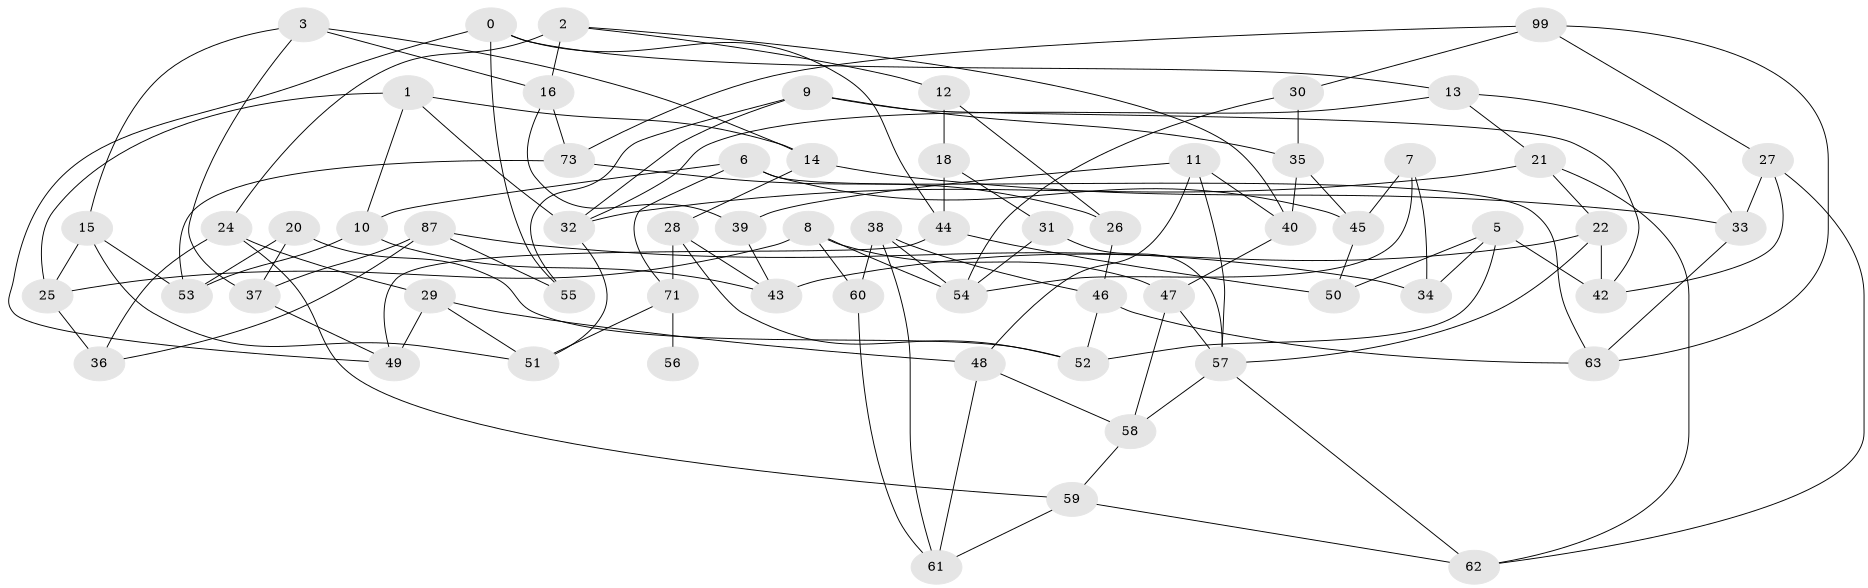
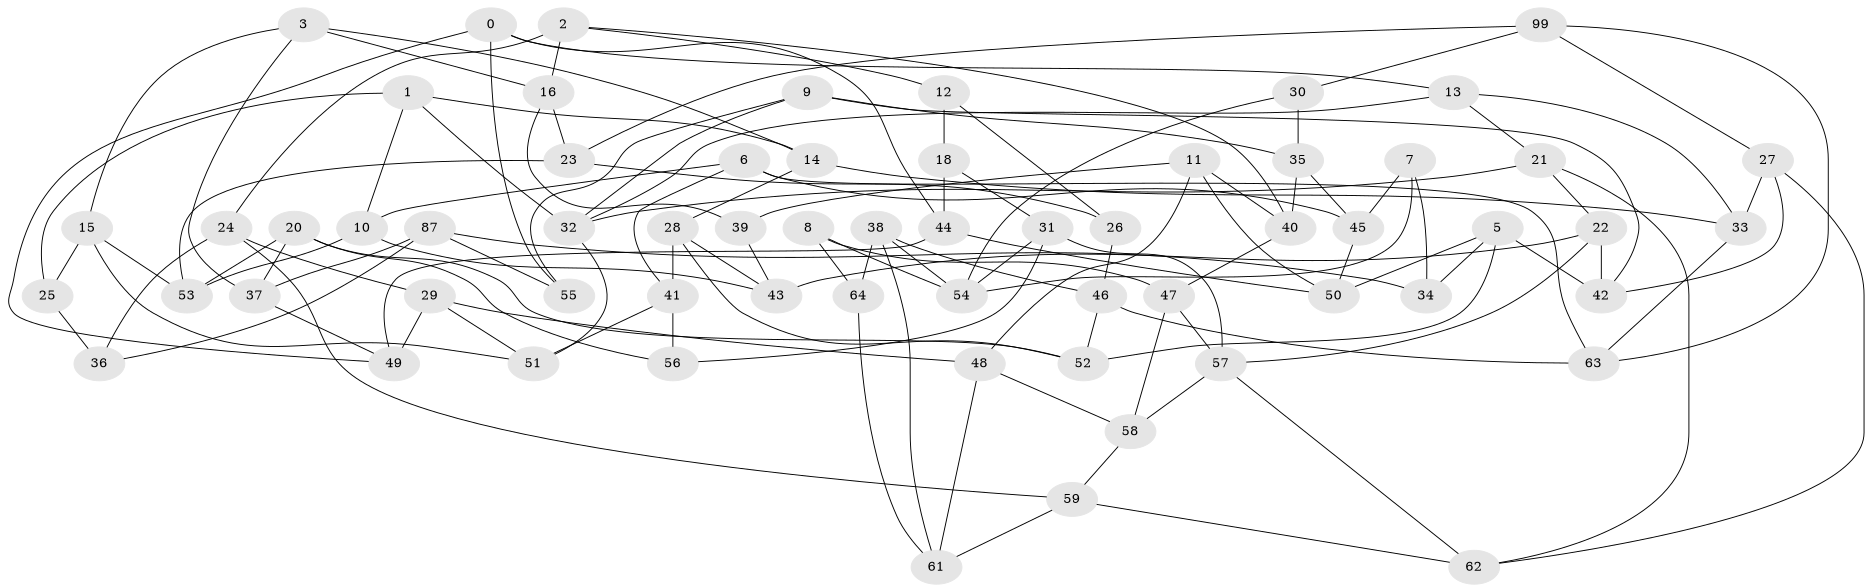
node "73": label "73" -> "23"
edge "11" -- "57": now "11" -- "50"
edge "8" -- "25": removed
edge "20" -- "56": added
node "71": label "71" -> "41"
node "60": label "60" -> "64"
edge "31" -- "56": added
